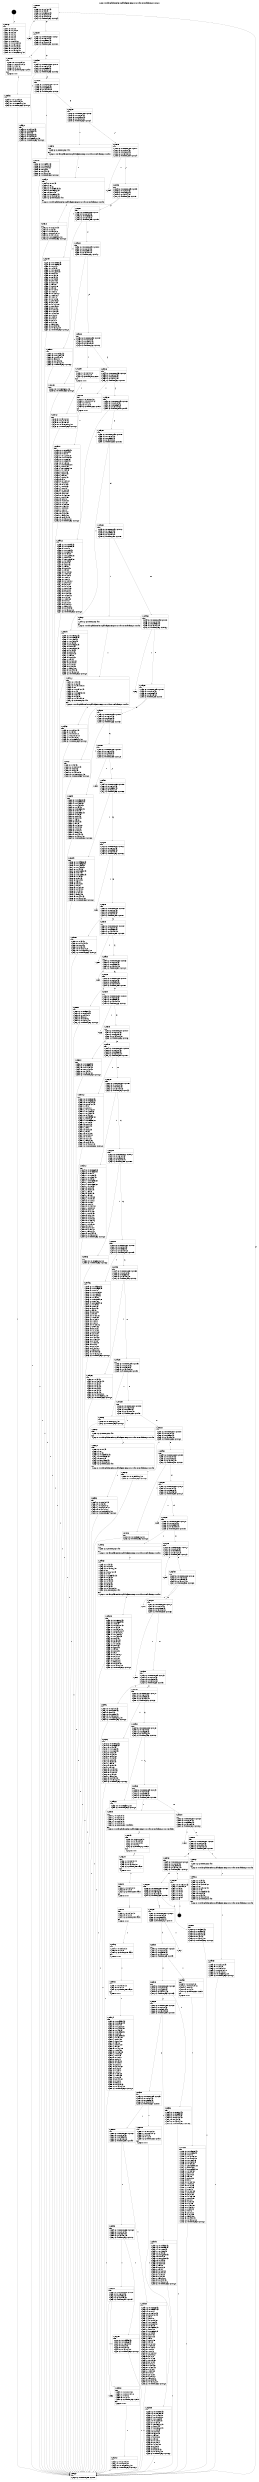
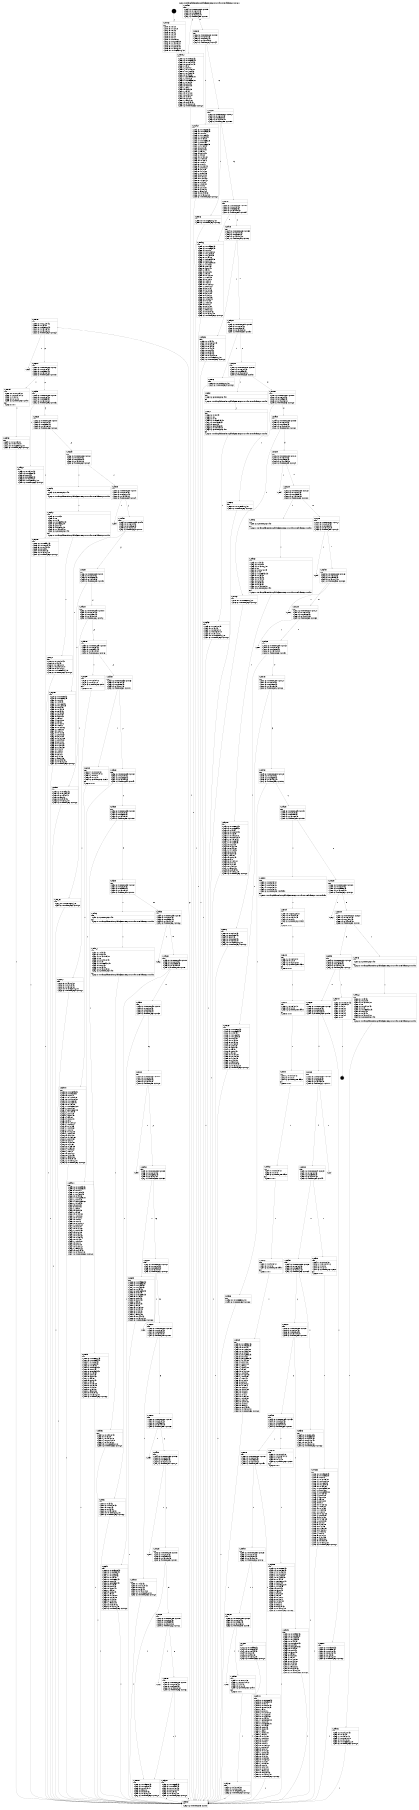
edge "0x401ff2 [28]" -> "0x40200e [28]": now "0x401ff2 [28]" -> "0x402c8b [30]"
